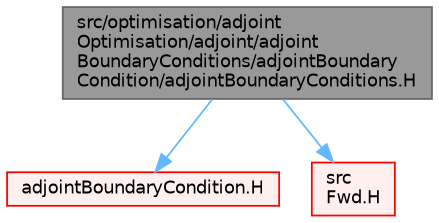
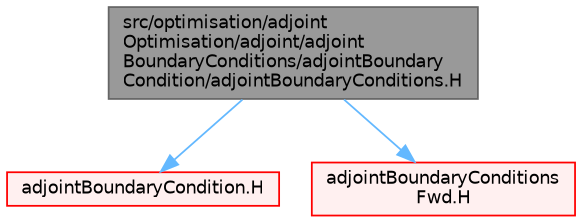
node "src Fwd.H": label "src Fwd.H" -> "adjointBoundaryConditions Fwd.H"
